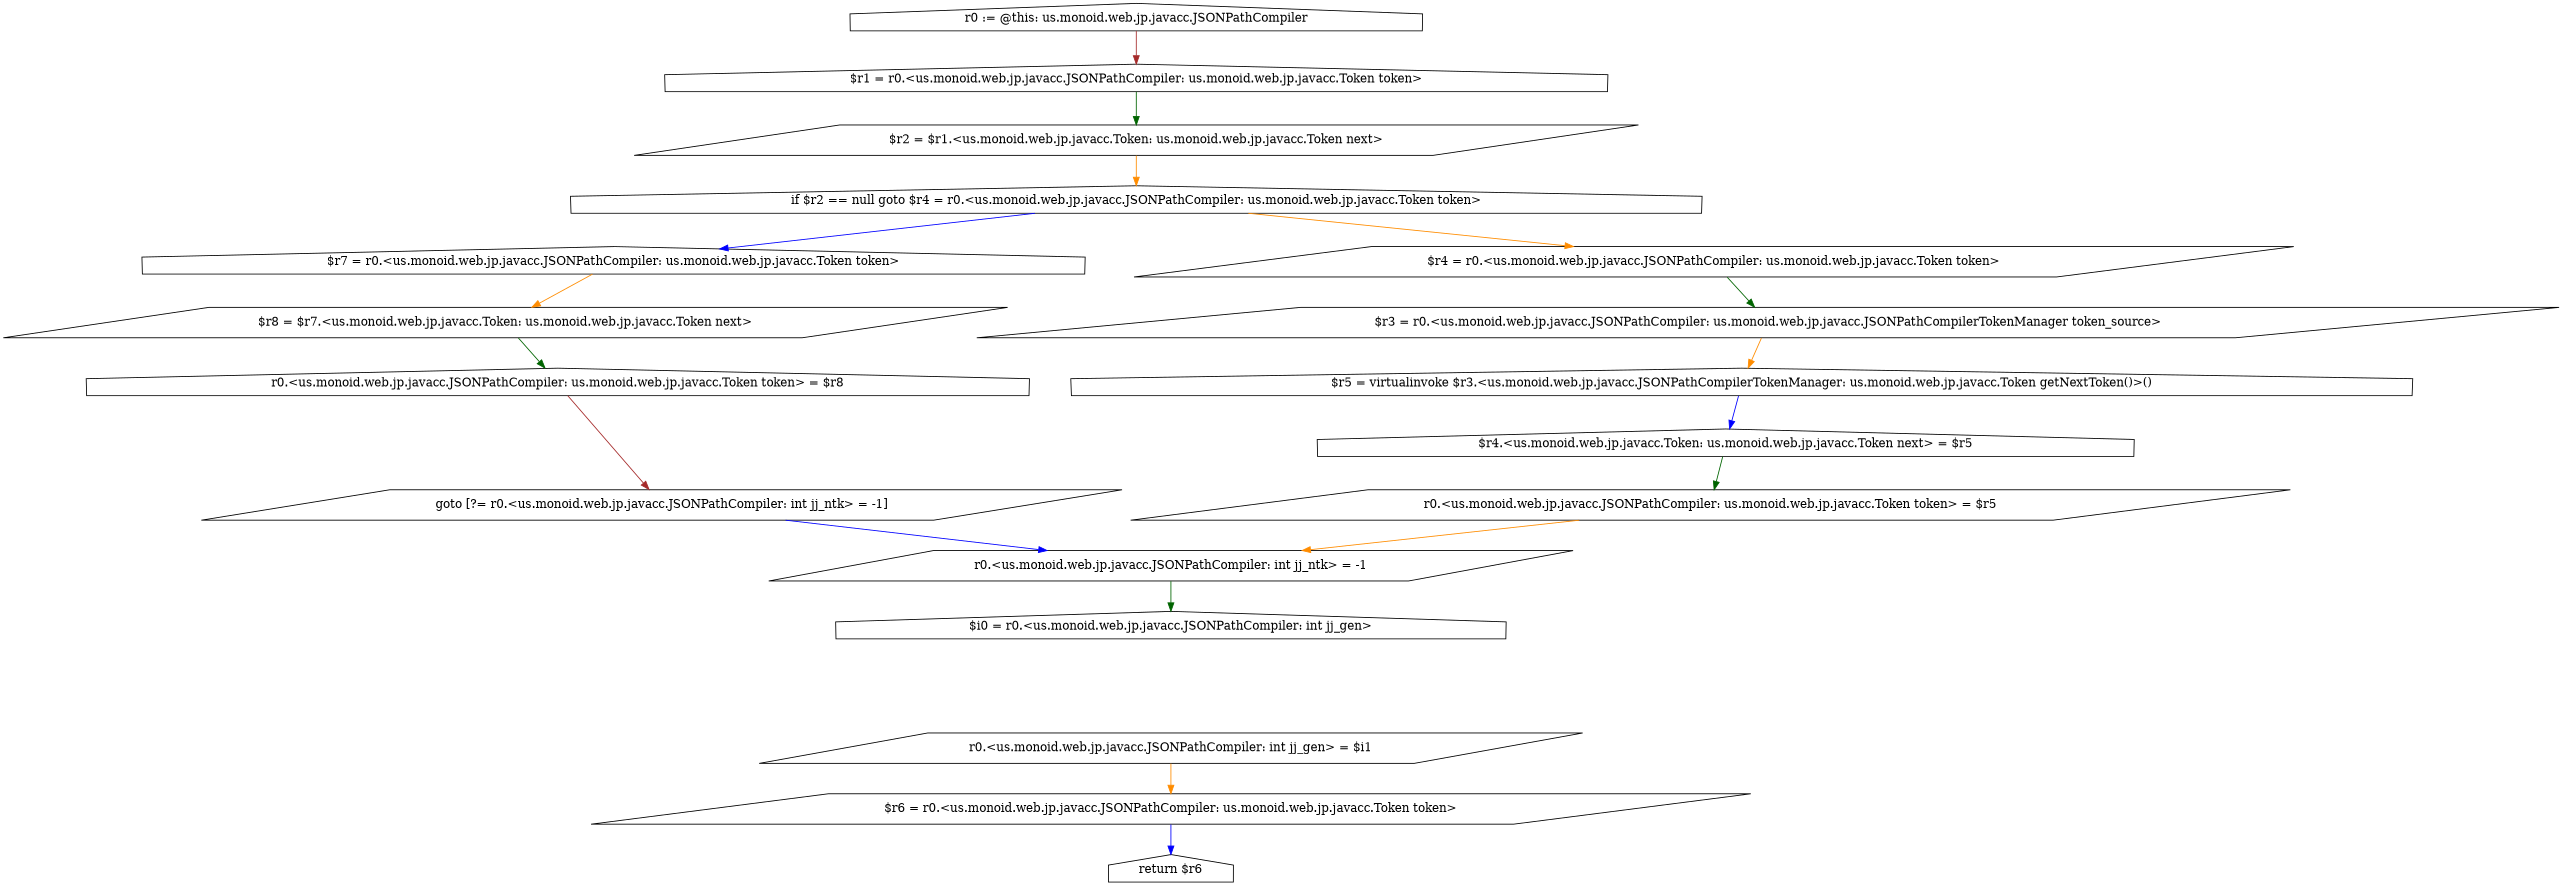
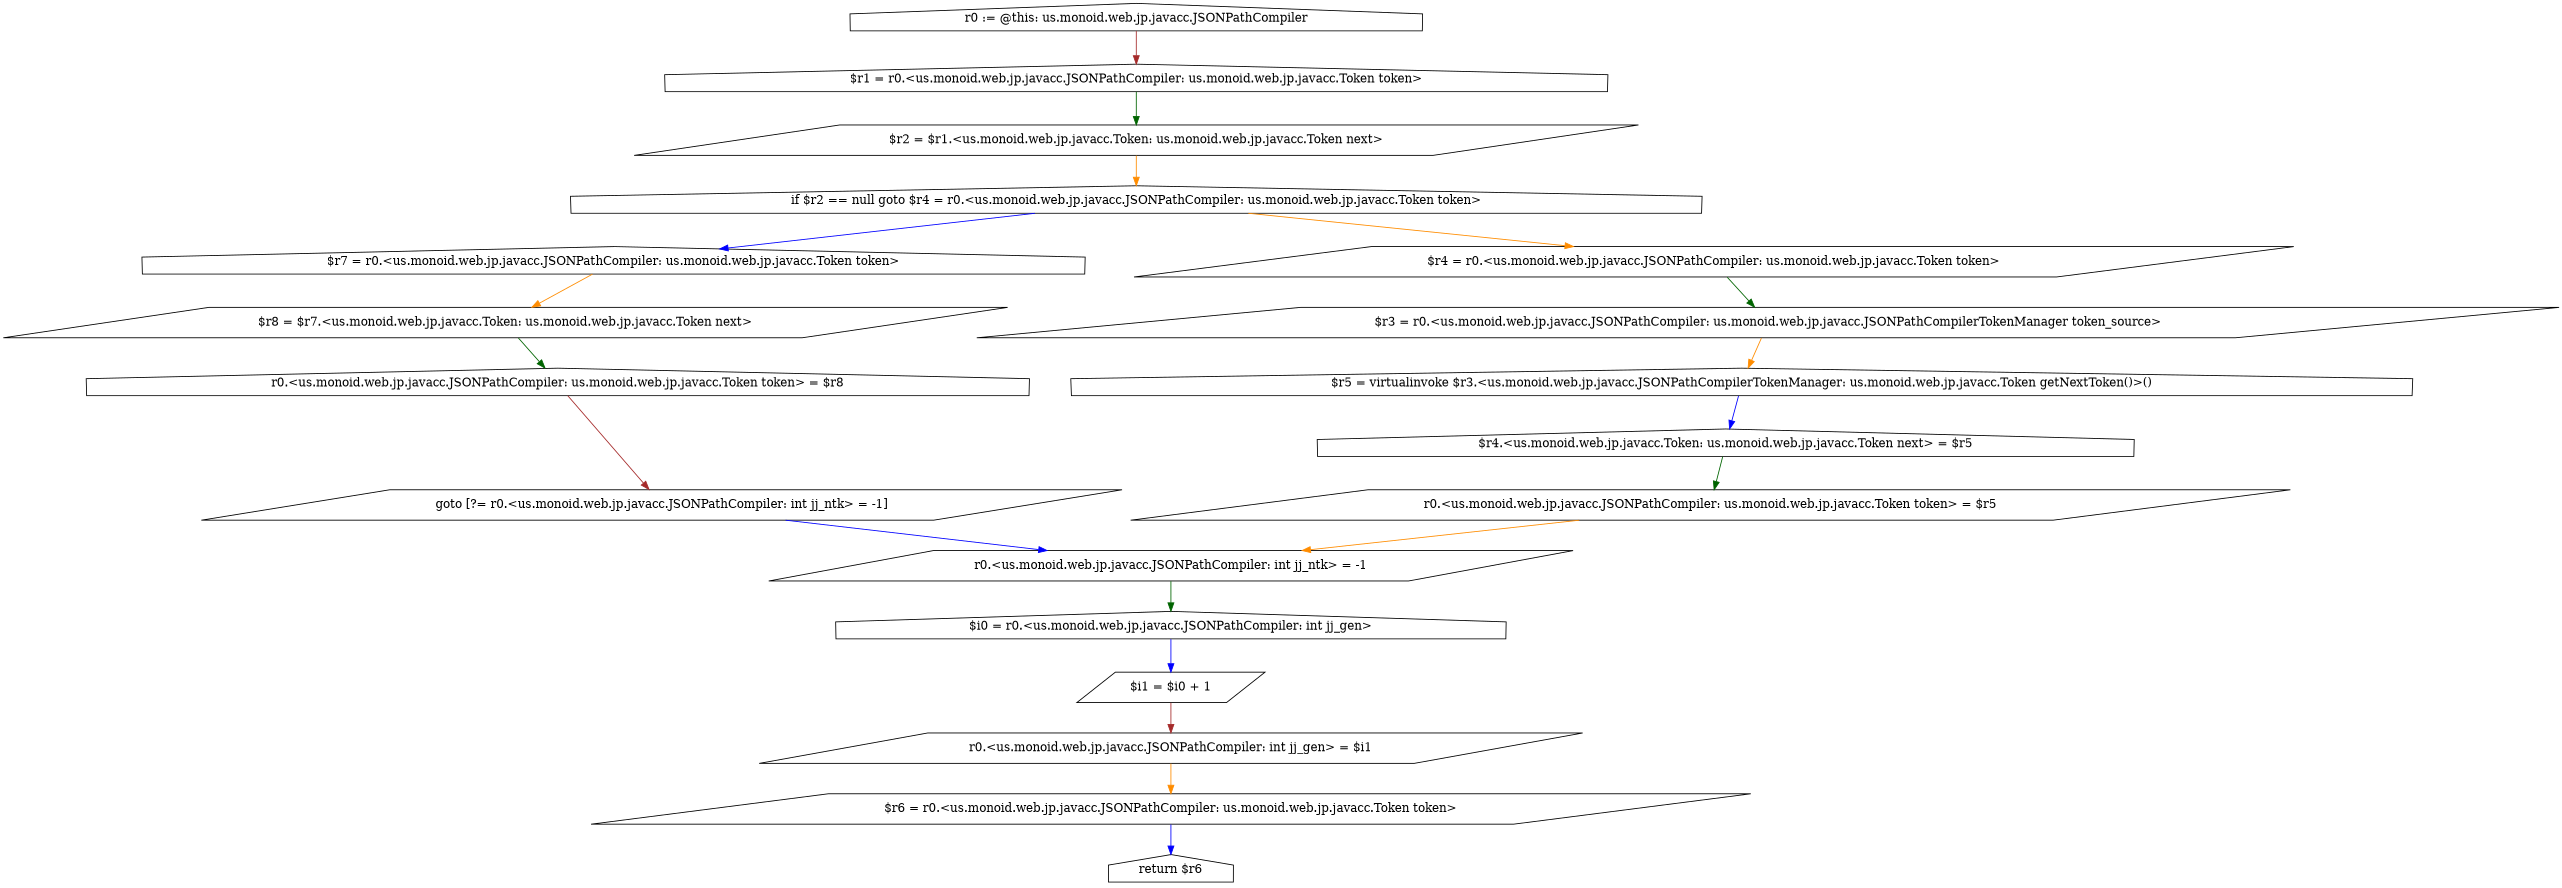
node "$i1 = $i0 + 1": added
